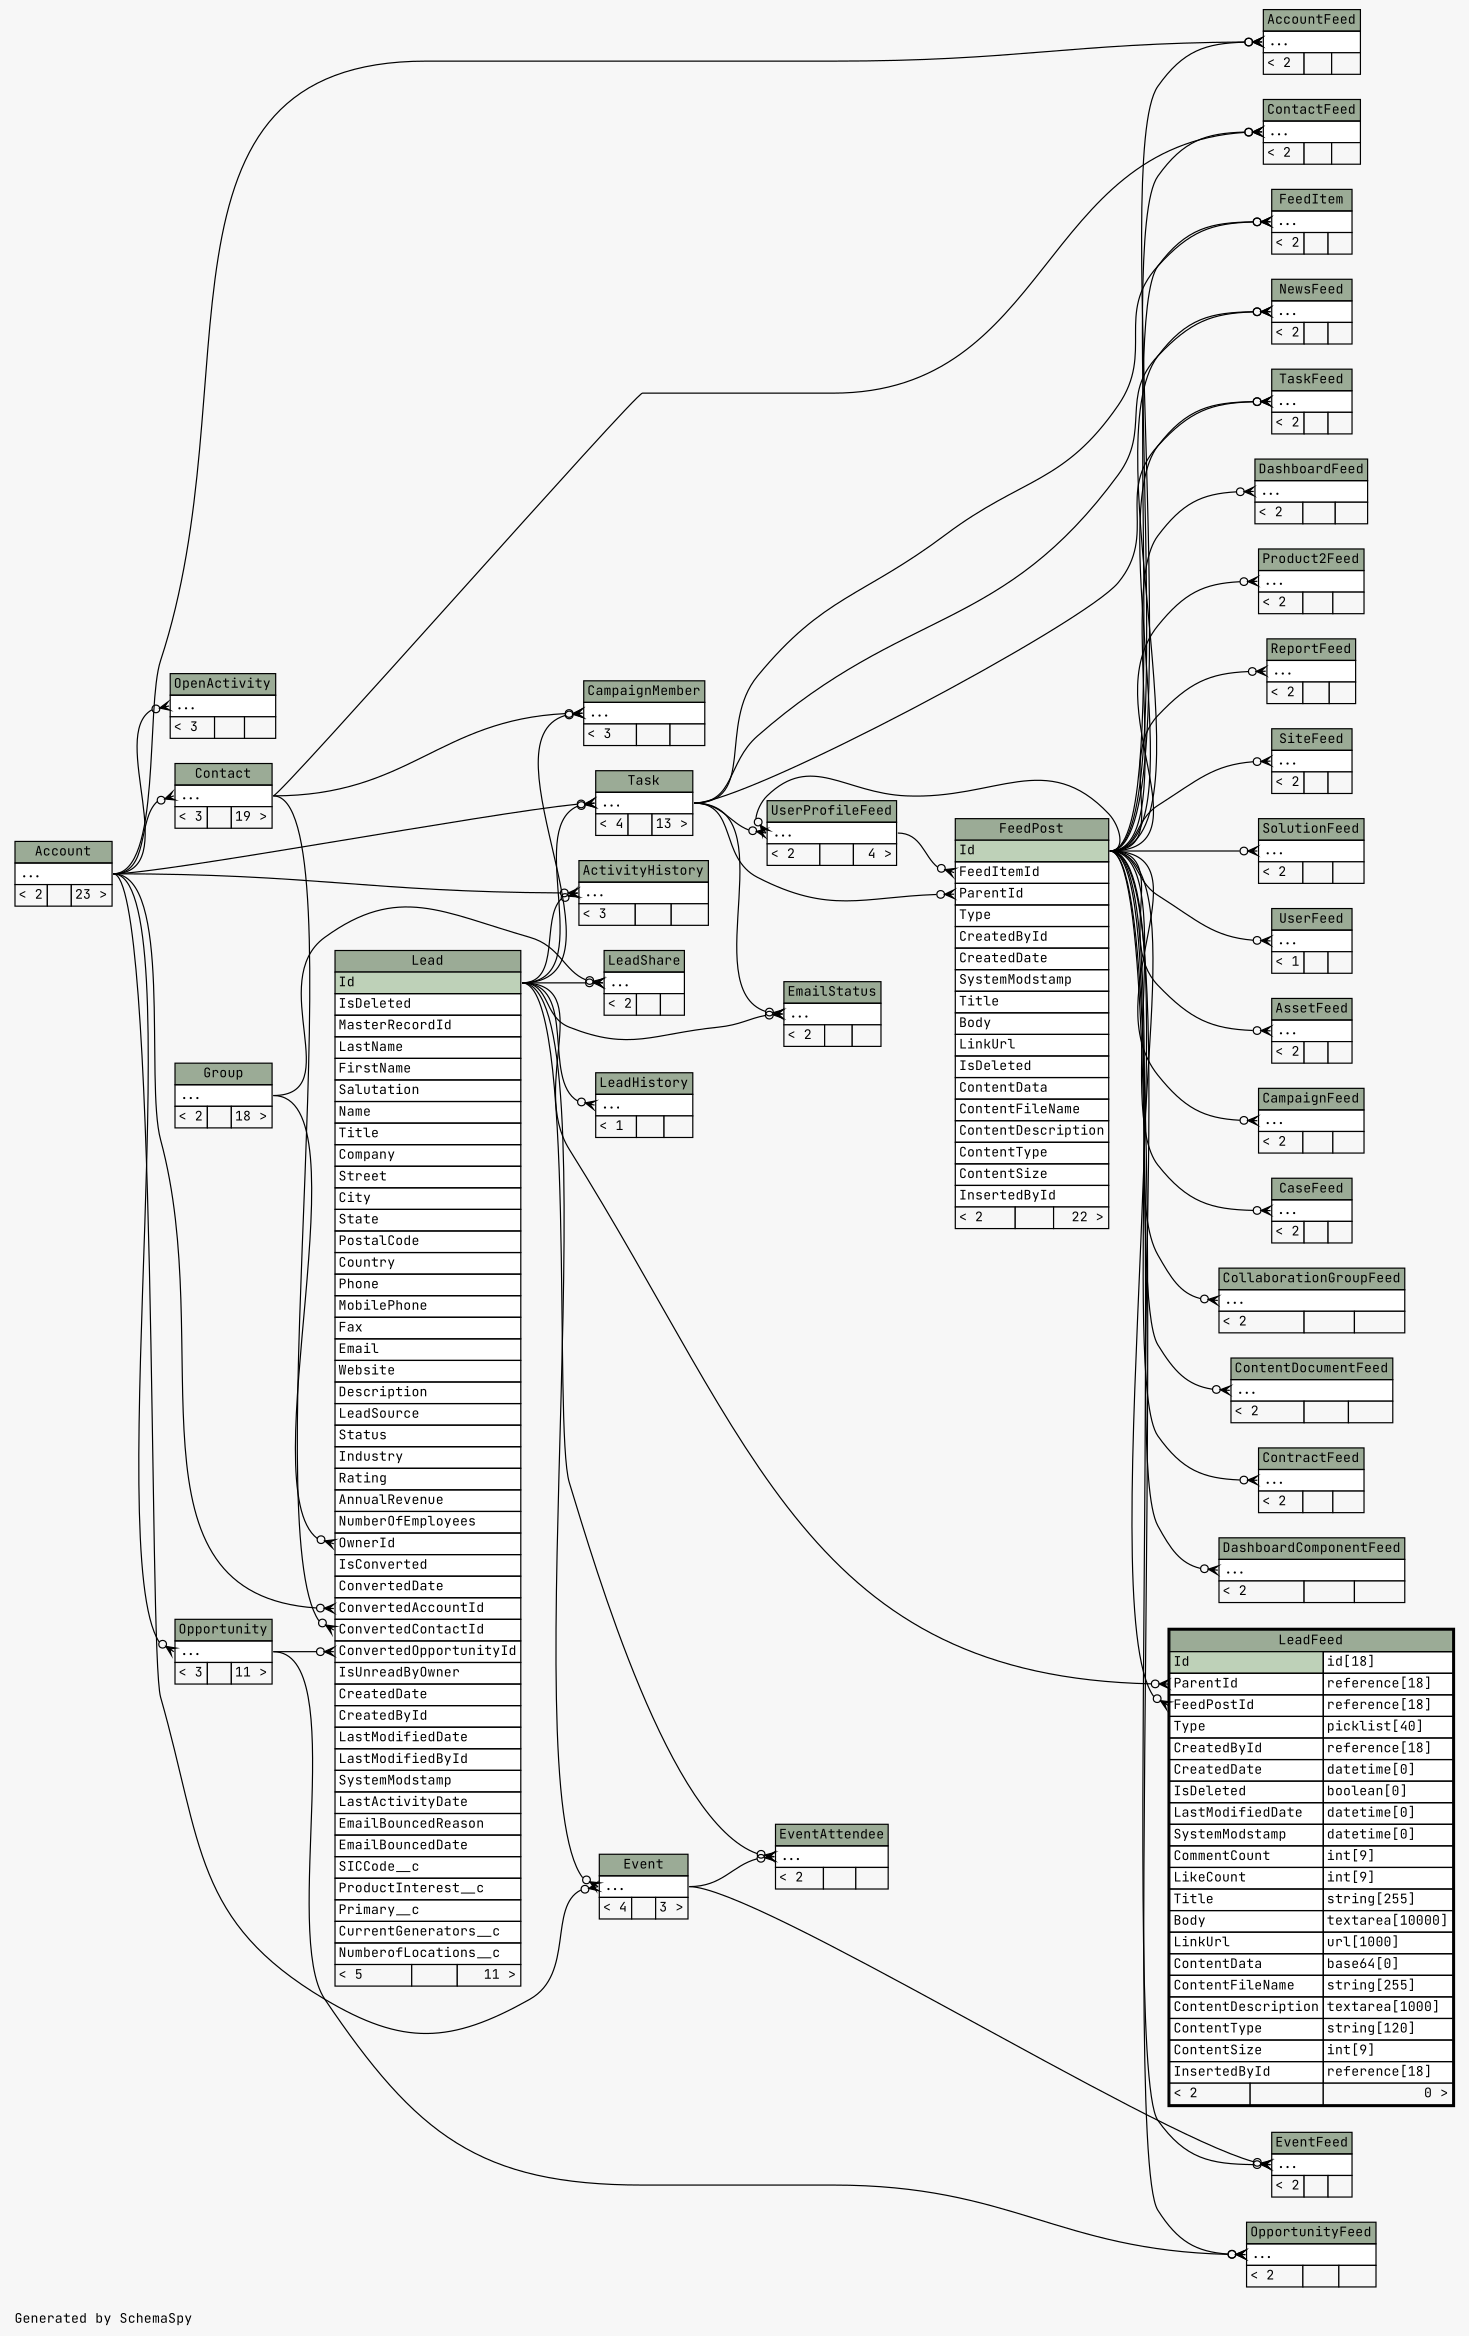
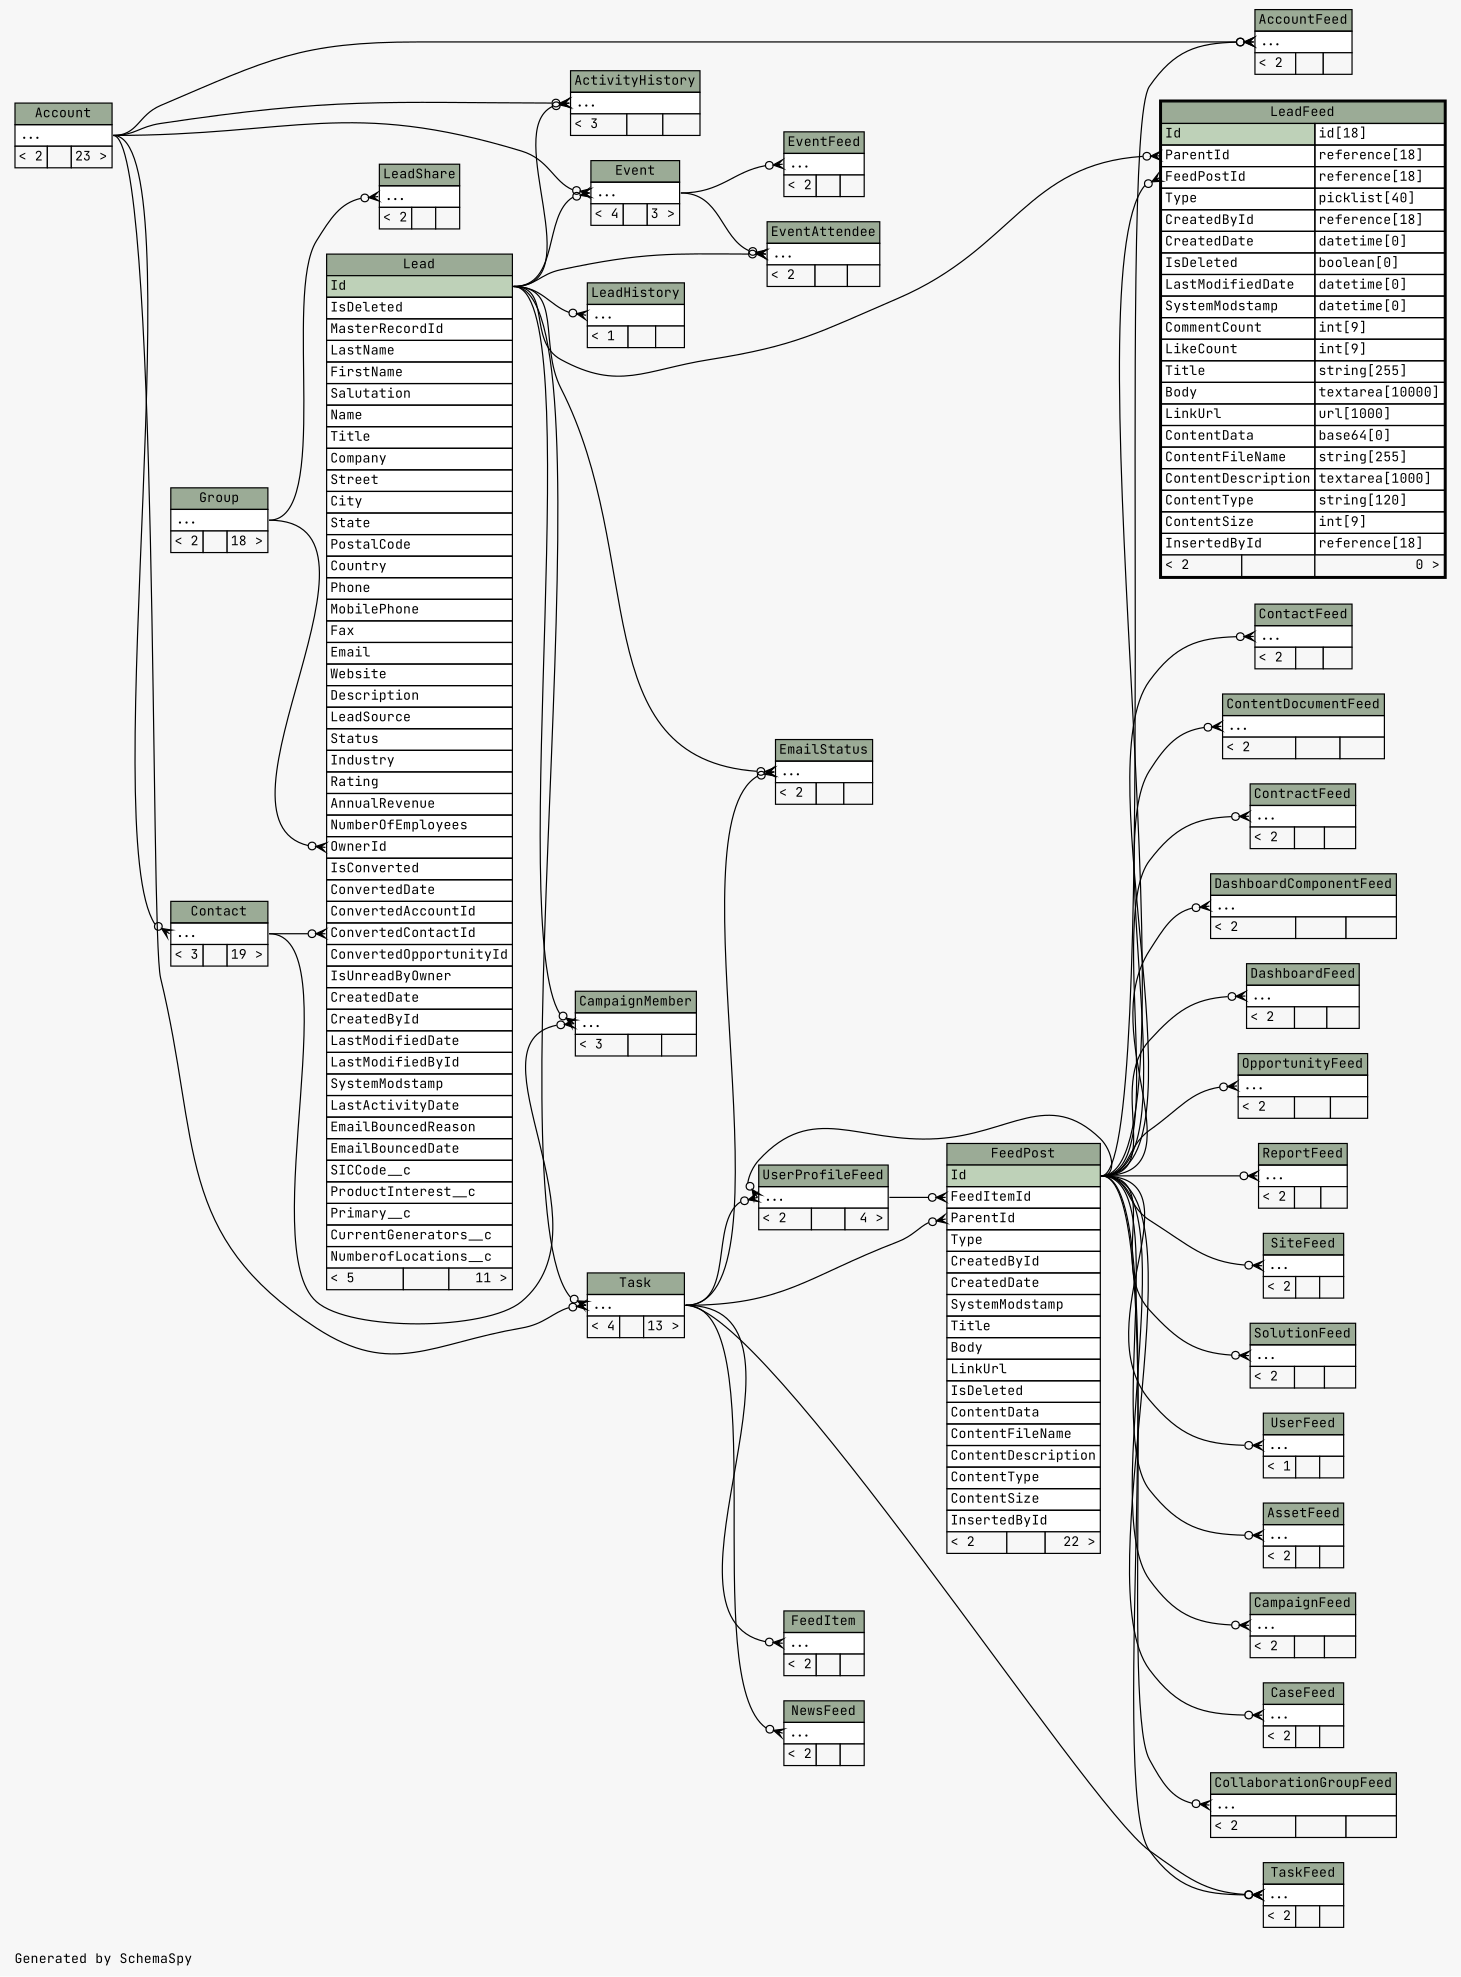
edge "Contact" -> "ContactFeed": removed
edge "FeedPost" -> "FeedItem": removed
edge "FeedPost" -> "NewsFeed": removed
node "Product2Feed": removed
node "OpenActivity": removed
edge "Lead" -> "LeadShare": removed
edge "Account" -> "Lead": removed
edge "FeedPost" -> "EventFeed": removed
node "Opportunity": removed
